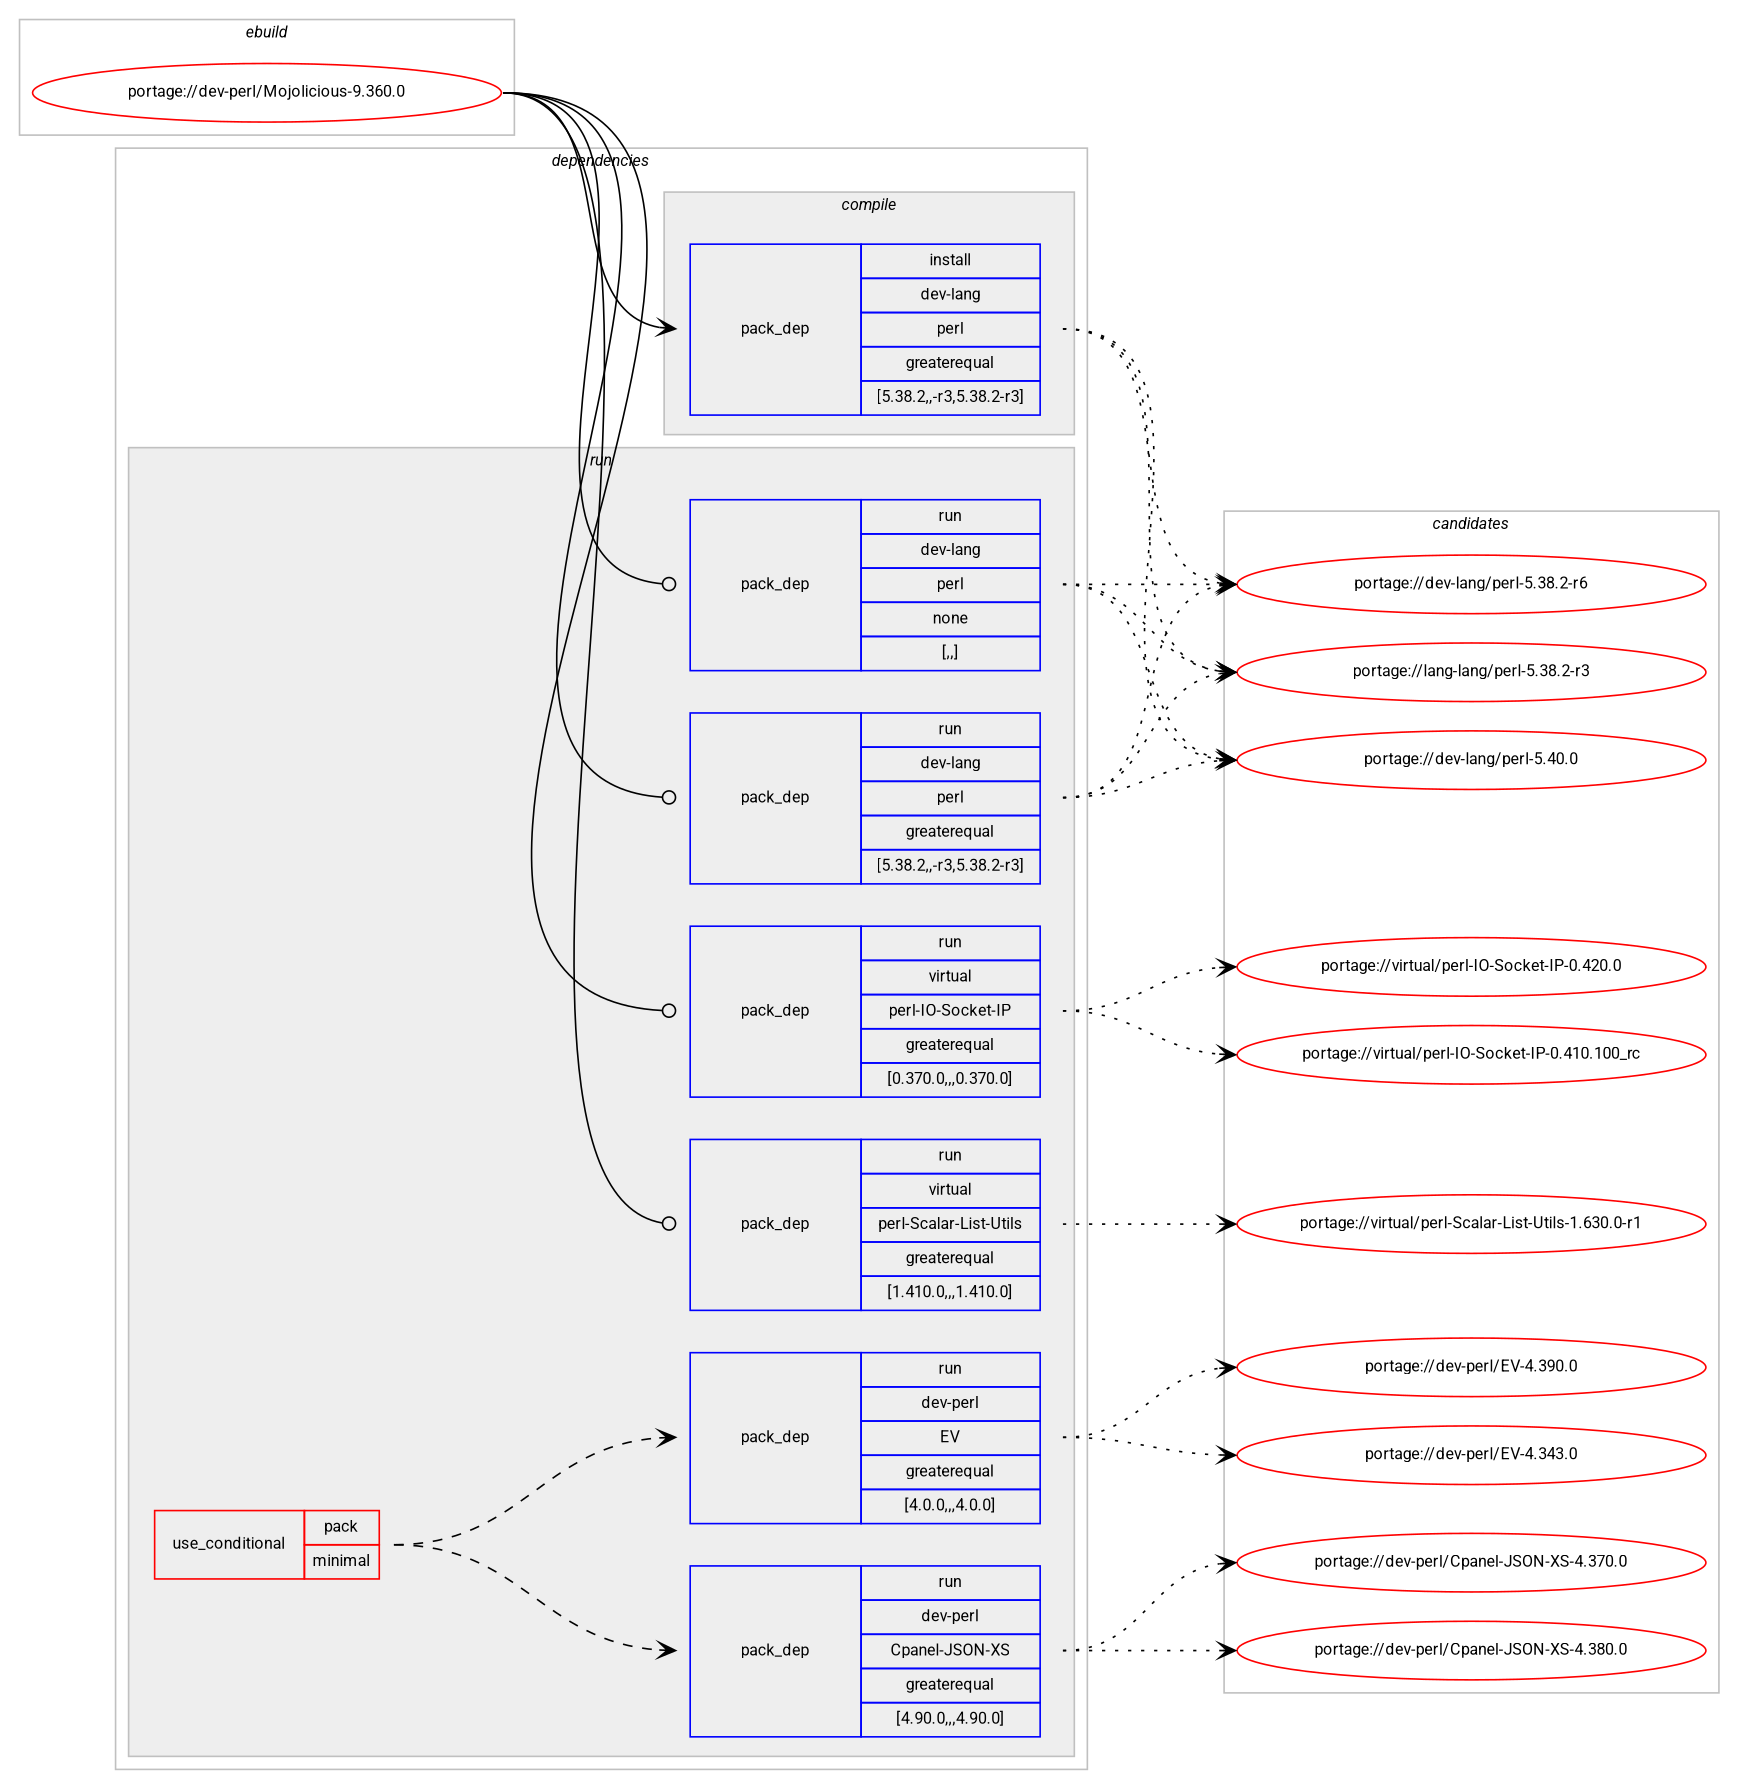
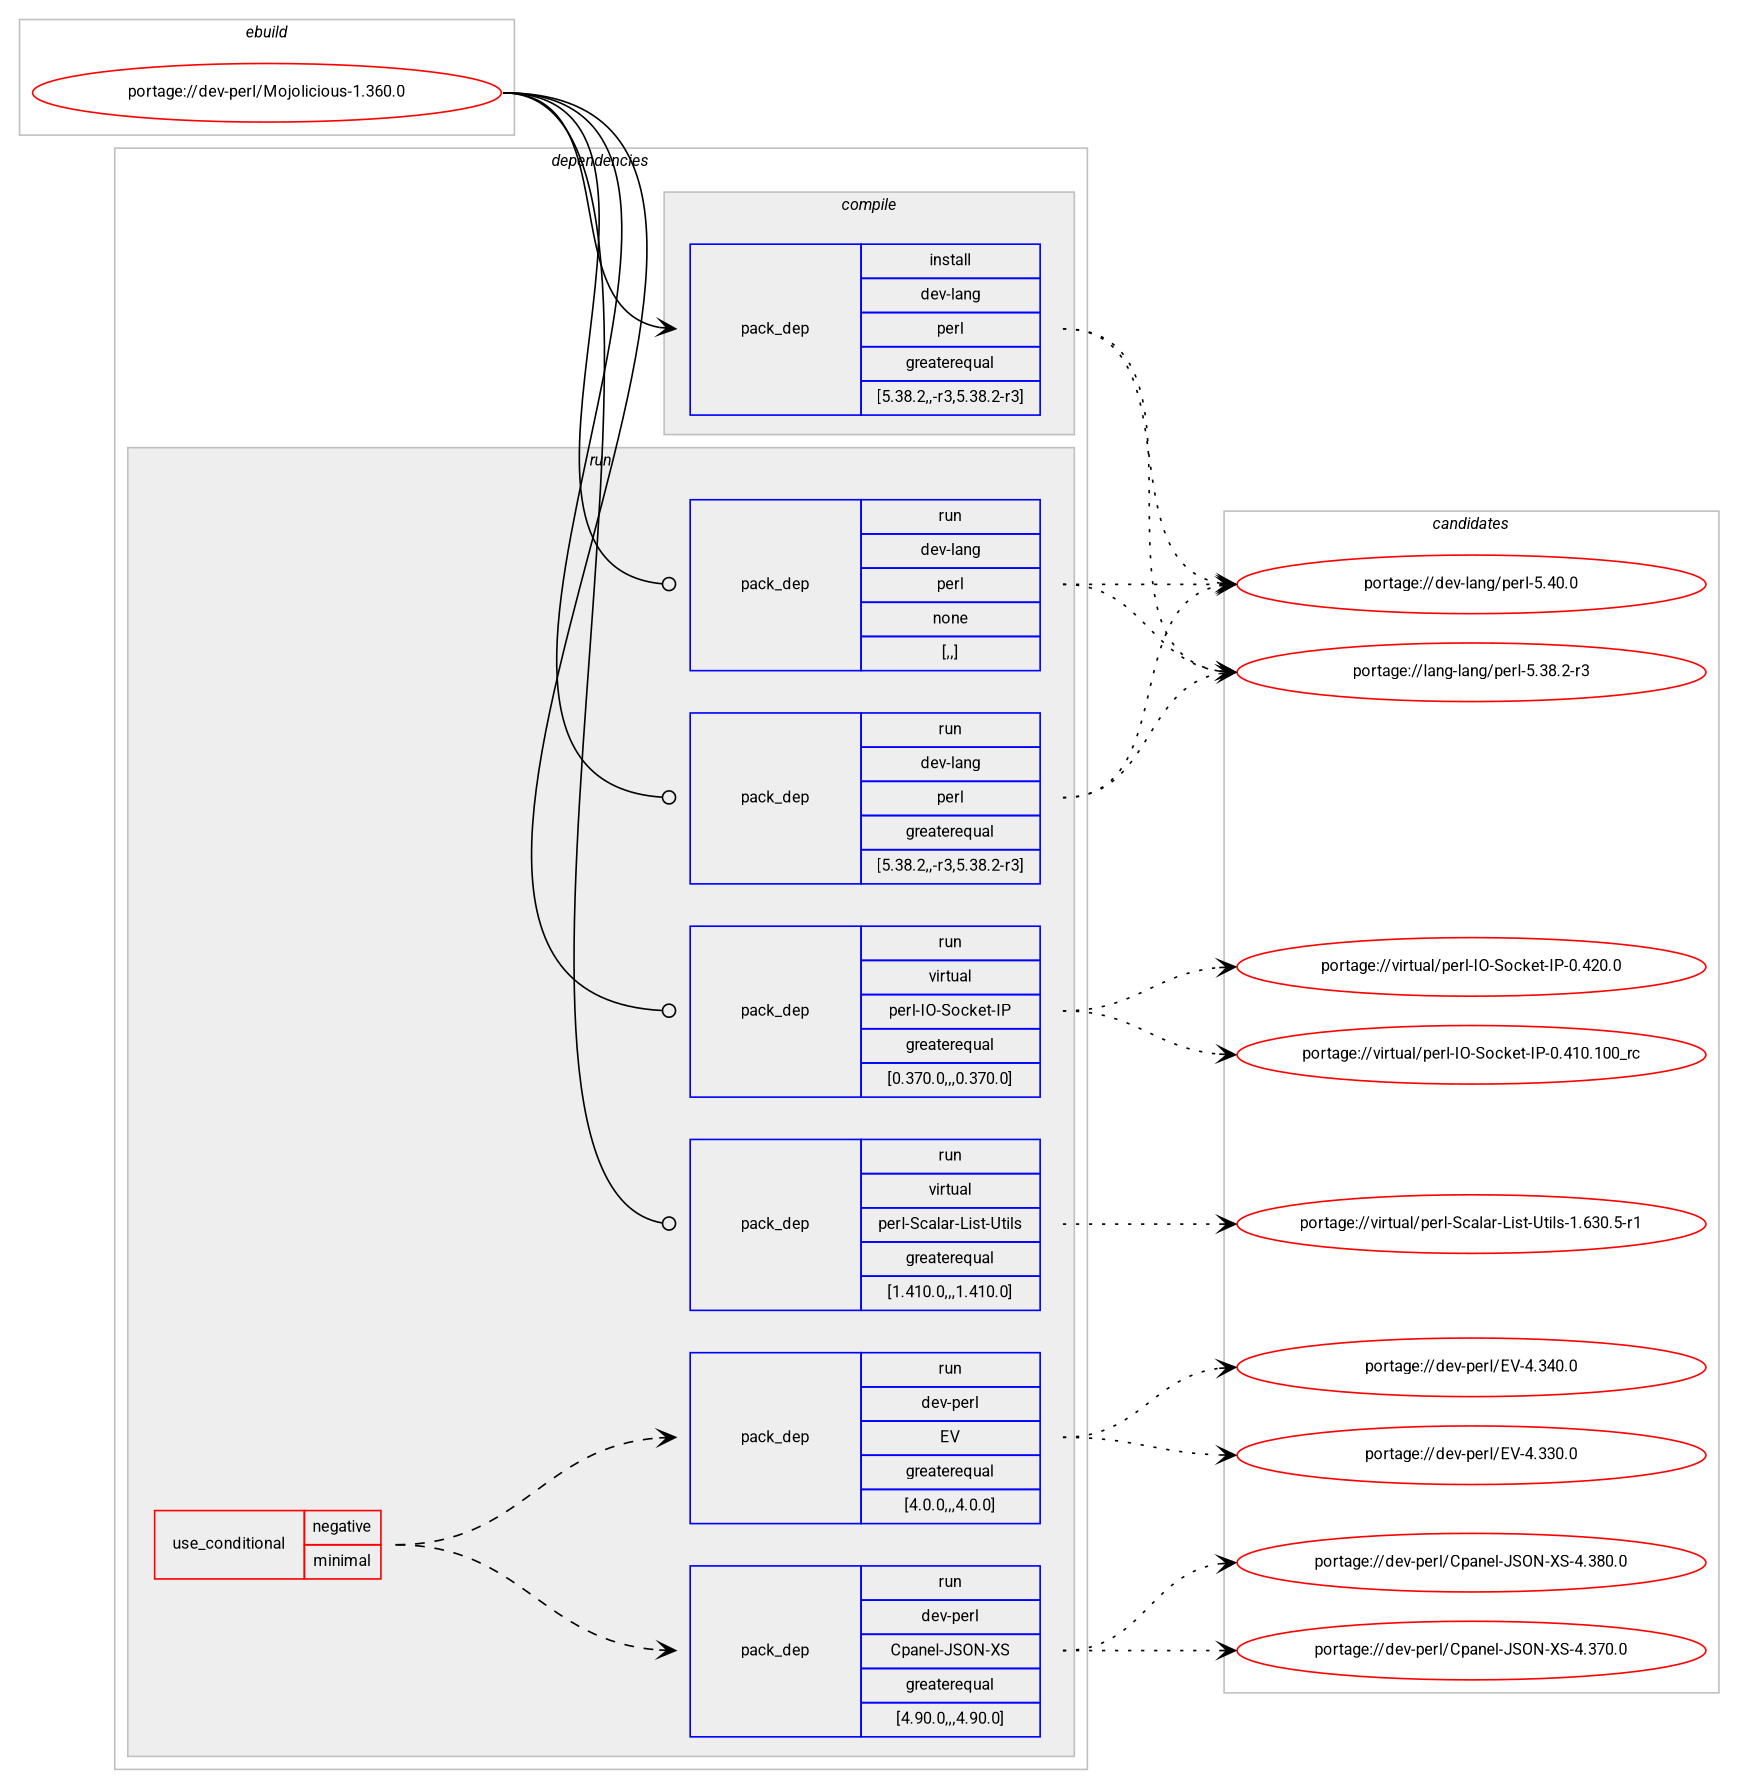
node "portage://dev-perl/Mojolicious-9.360.0": label "portage://dev-perl/Mojolicious-9.360.0" -> "portage://dev-perl/Mojolicious-1.360.0"
node "portage://dev-lang/perl-5.38.2-r6": removed
node "portage://virtual/perl-Scalar-List-Utils-1.630.0-r1": label "portage://virtual/perl-Scalar-List-Utils-1.630.0-r1" -> "portage://virtual/perl-Scalar-List-Utils-1.630.5-r1"
node "portage://dev-perl/EV-4.390.0": label "portage://dev-perl/EV-4.390.0" -> "portage://dev-perl/EV-4.330.0"
node "portage://dev-perl/EV-4.343.0": label "portage://dev-perl/EV-4.343.0" -> "portage://dev-perl/EV-4.340.0"
node "use_conditional": text "pack" -> "negative"
